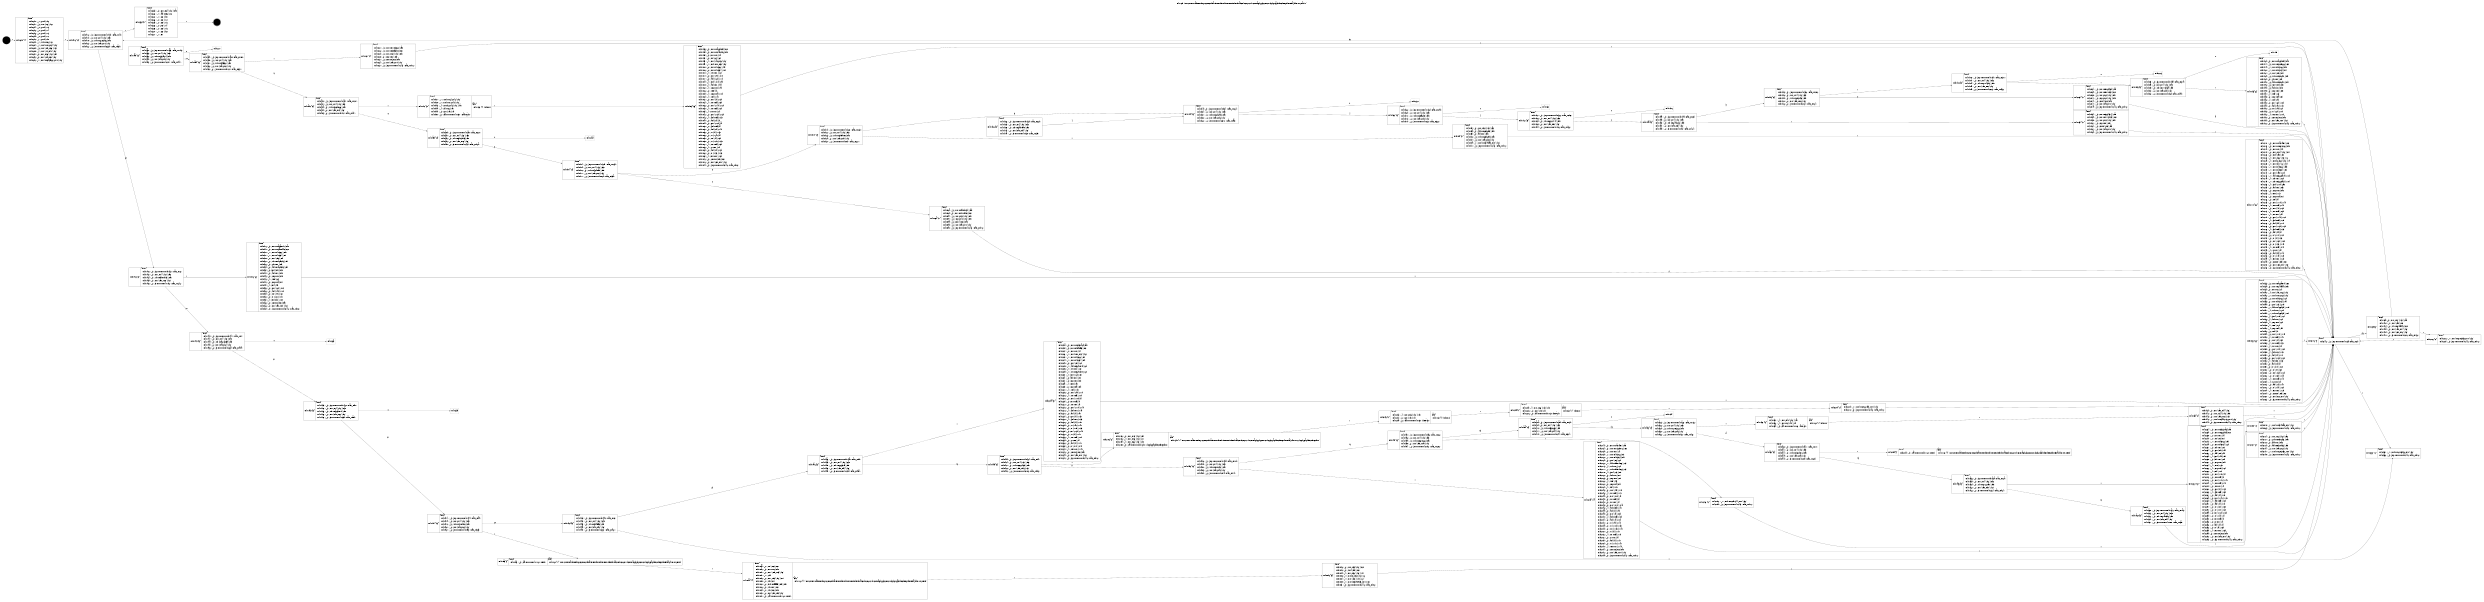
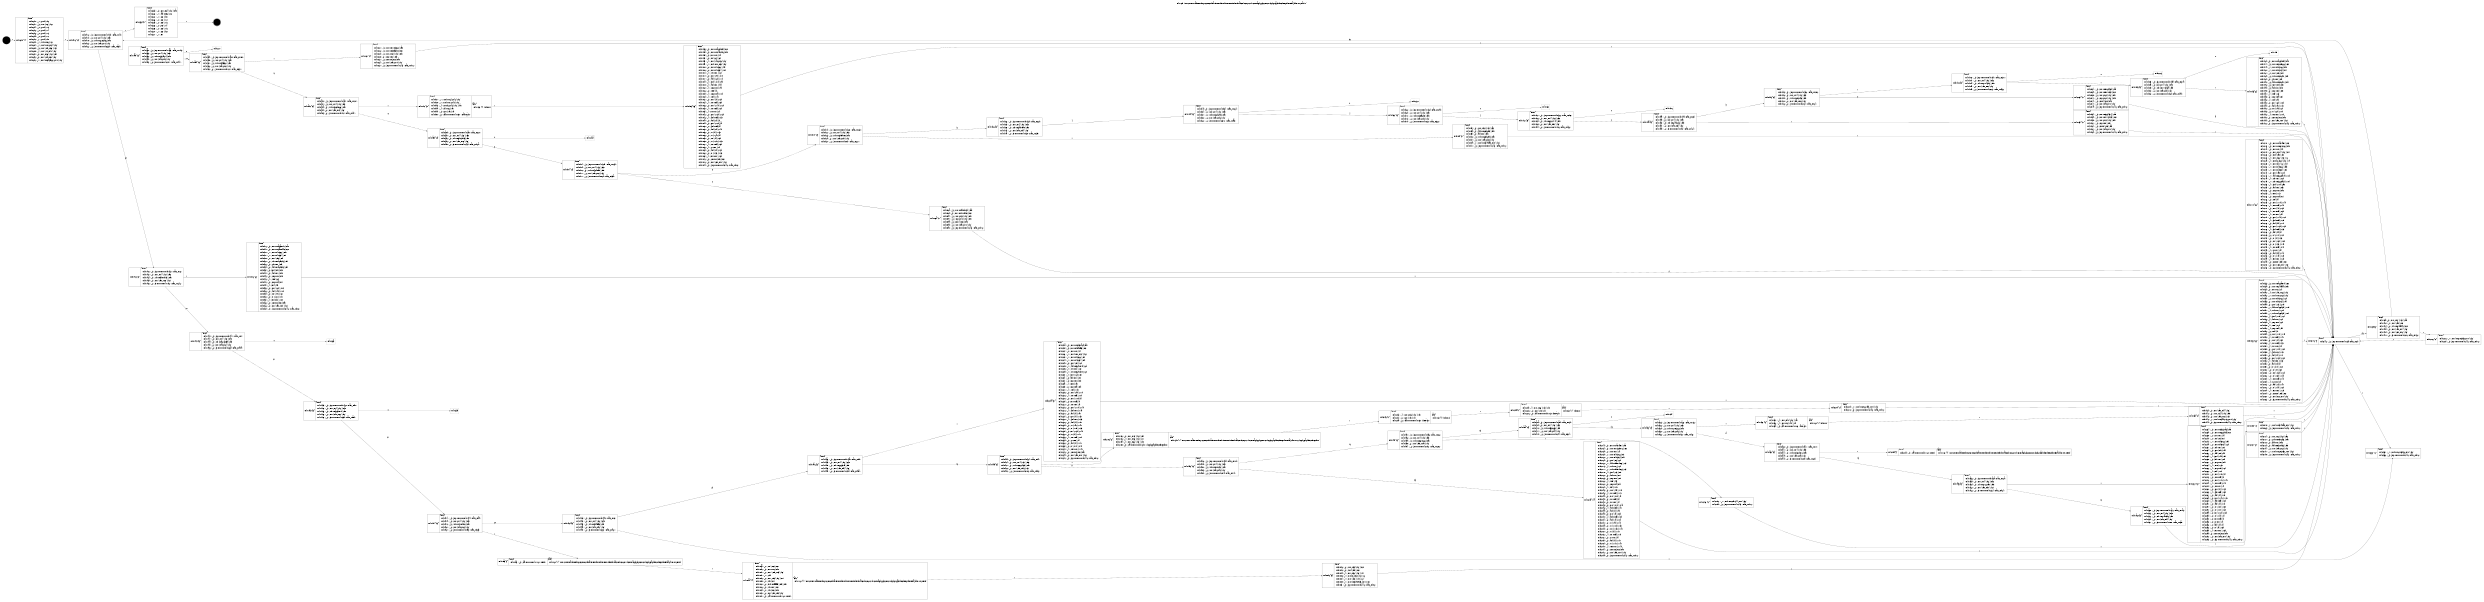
edge "0x401b1d [25]" -> "0x401b4f [25]": now "0x401b1d [25]" -> "0x401b36 [25]"
edge "0x4019d8 [25]" -> "0x40204f [144]": label " 1" -> " 23"
